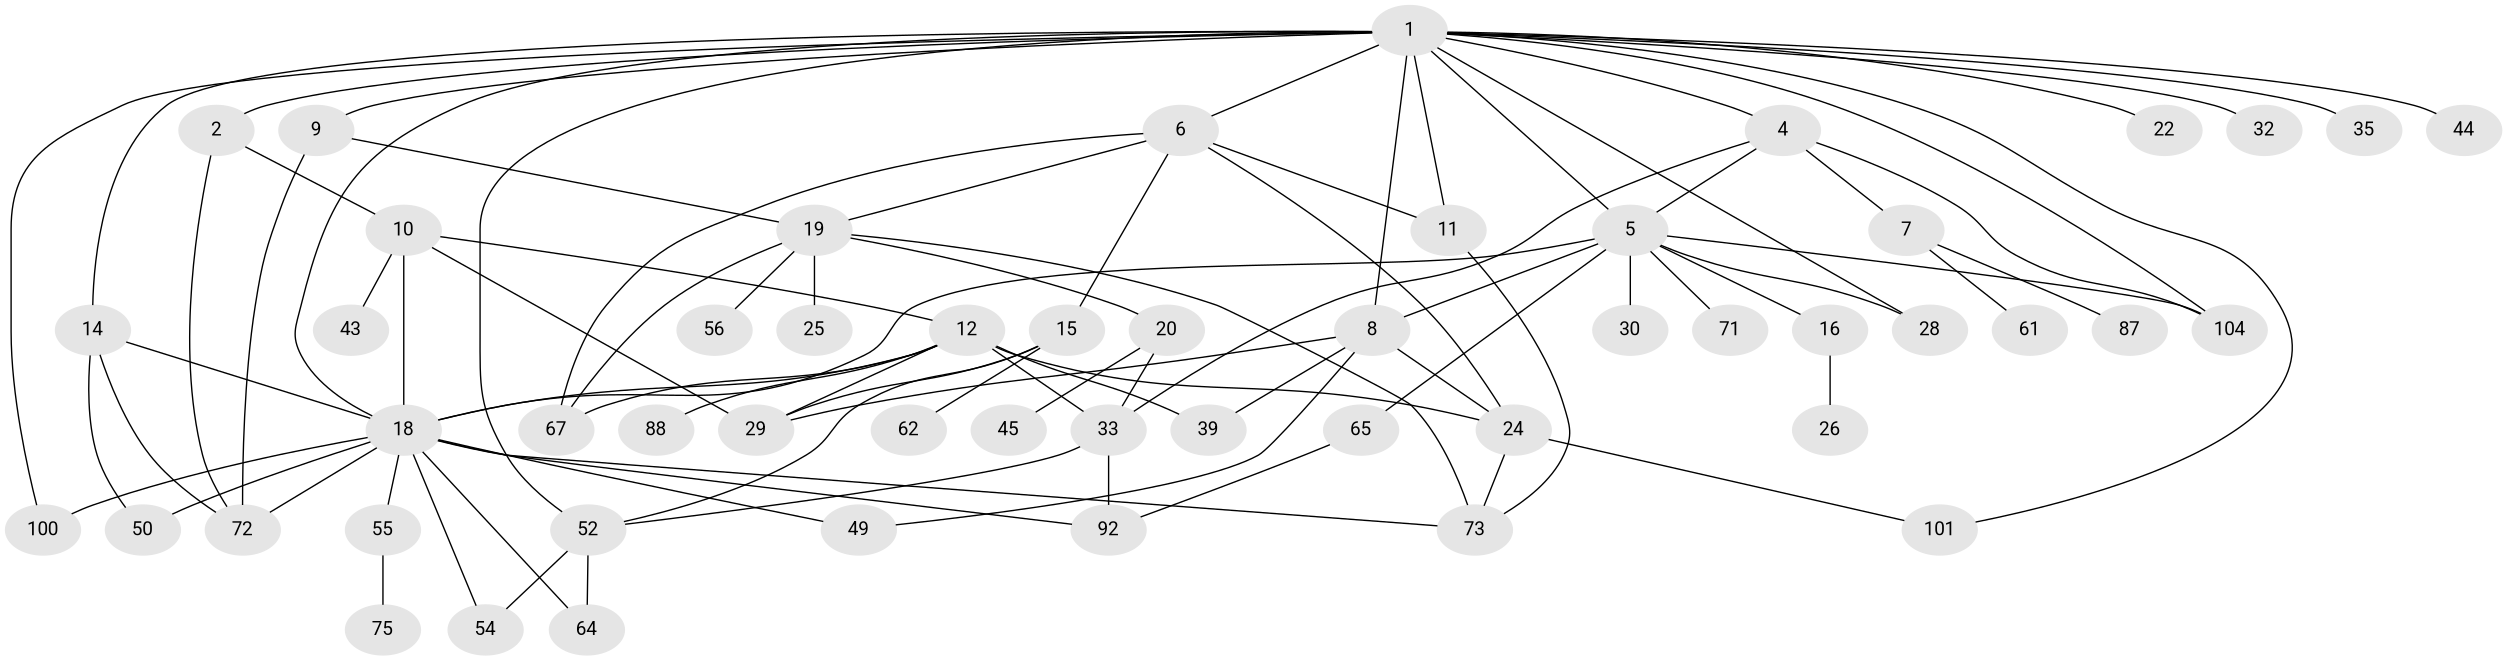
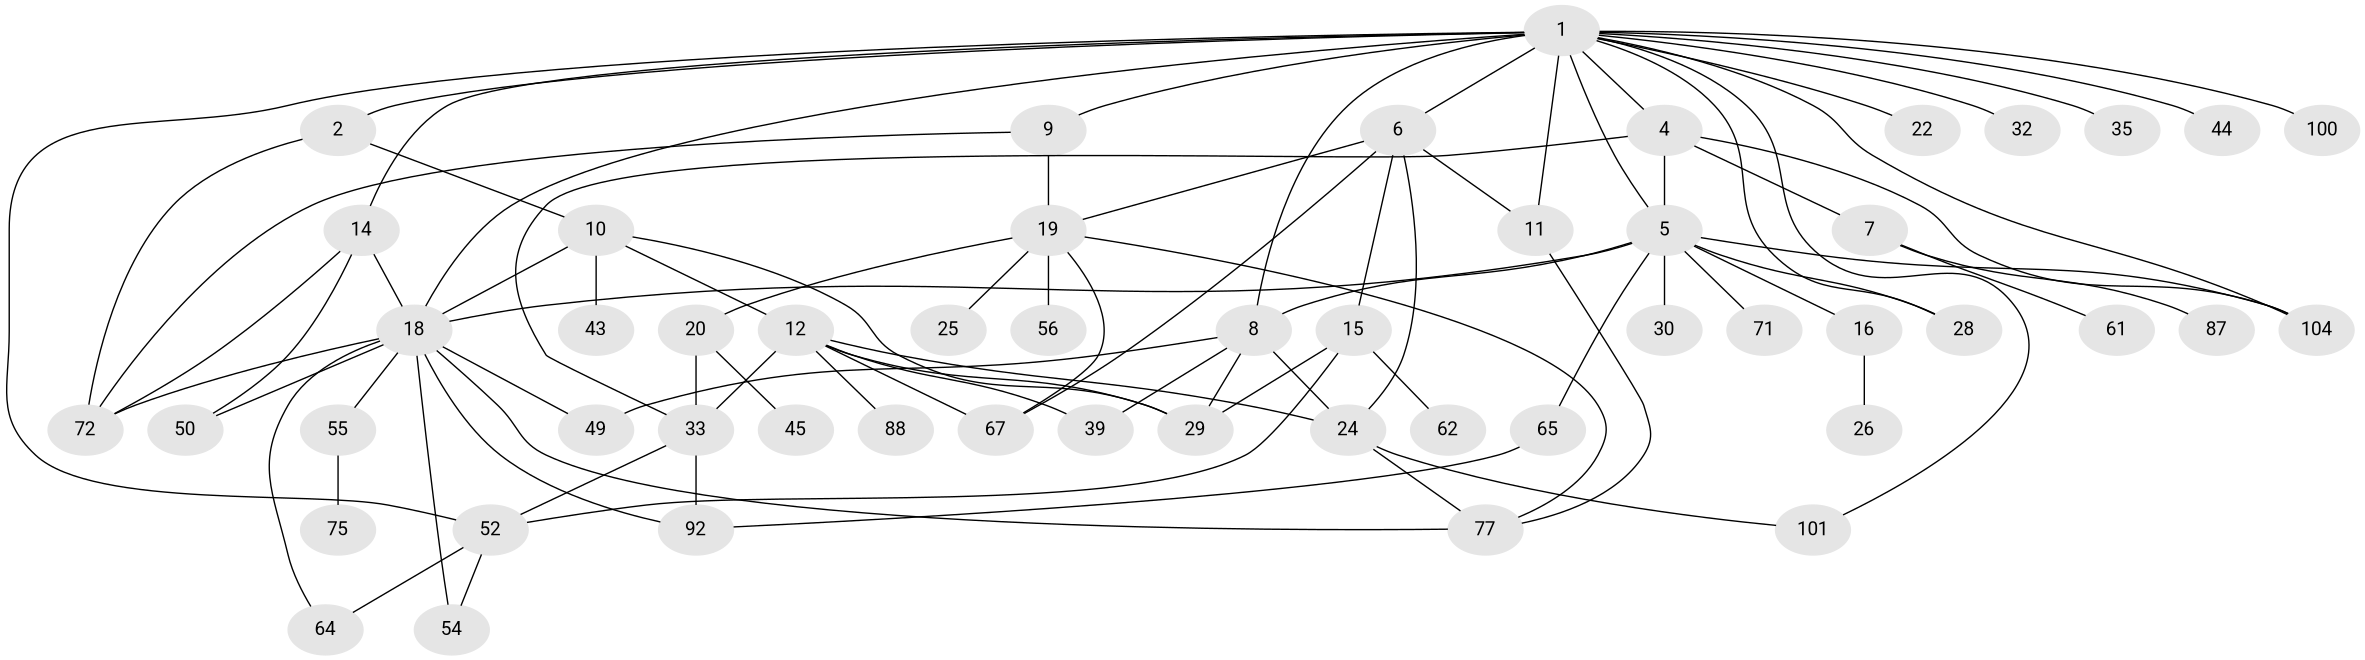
edge "12" -- "18": removed
edge "18" -- "100": removed
node "73": label "73" -> "77"
